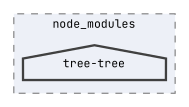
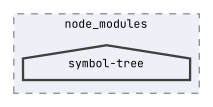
node "tree-tree": label "tree-tree" -> "symbol-tree"
